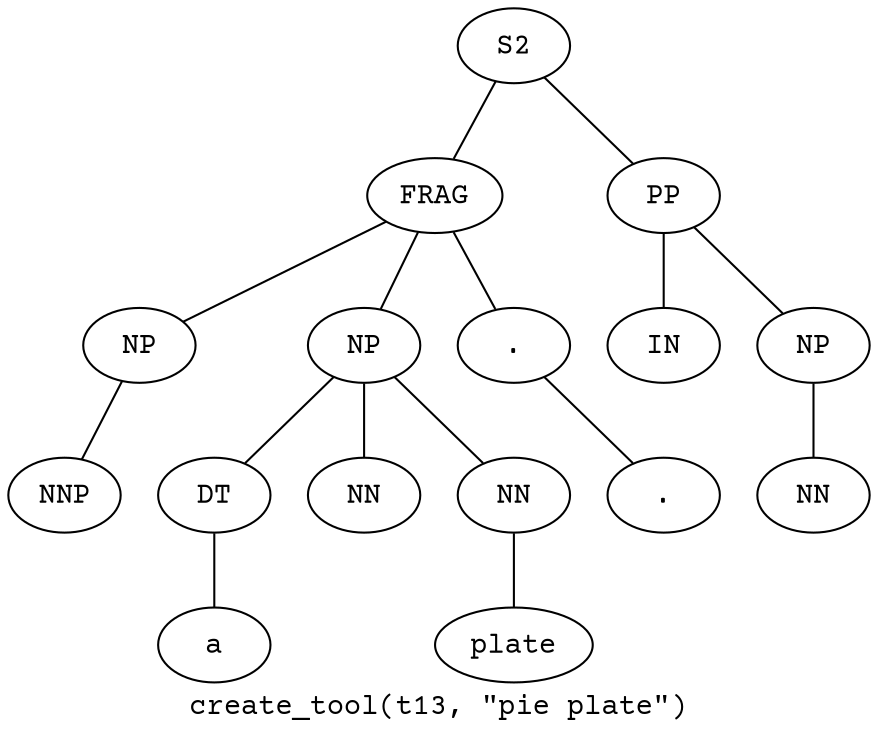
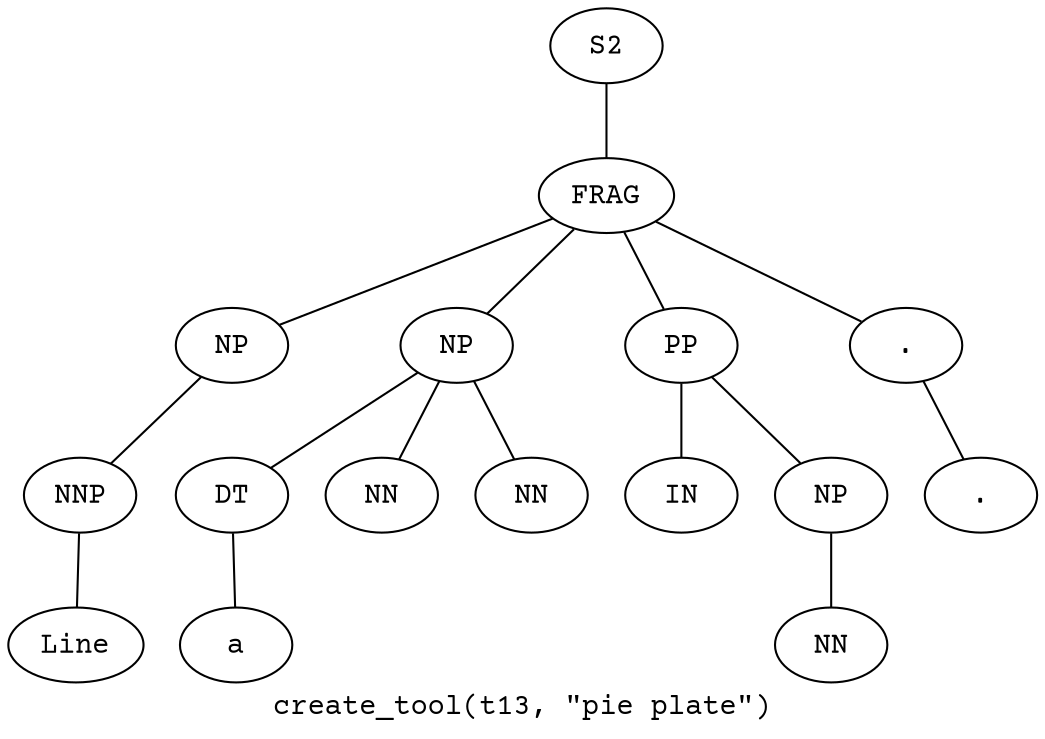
edge "S2" -- "PP": now "FRAG" -- "PP"
node "Line": added
node "plate": removed
